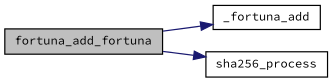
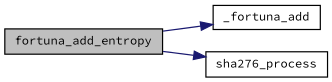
node "fortuna_add_fortuna": label "fortuna_add_fortuna" -> "fortuna_add_entropy"
node "sha256_process": label "sha256_process" -> "sha276_process"
